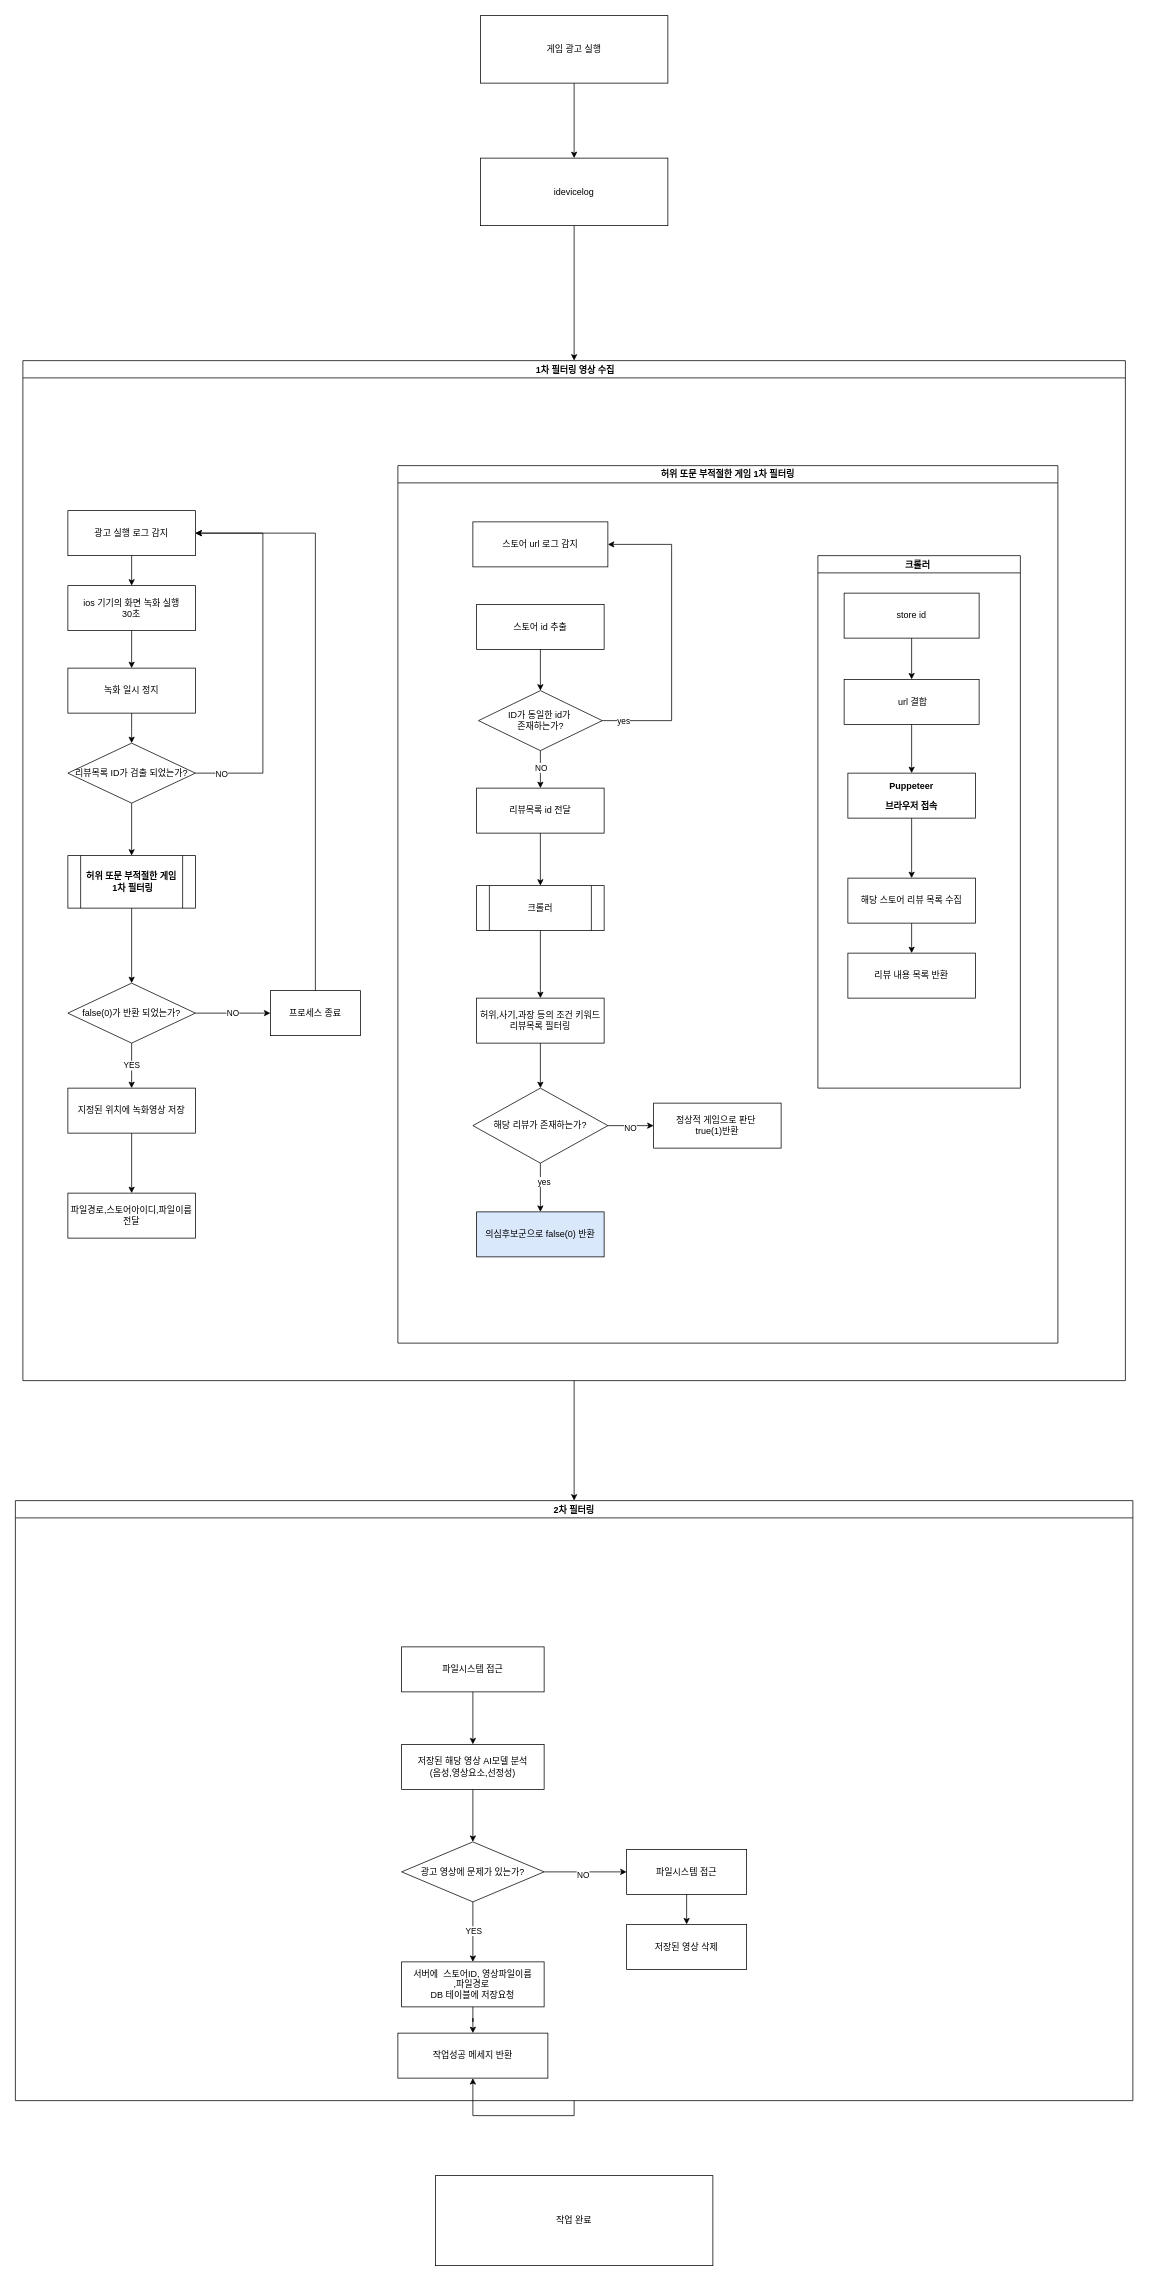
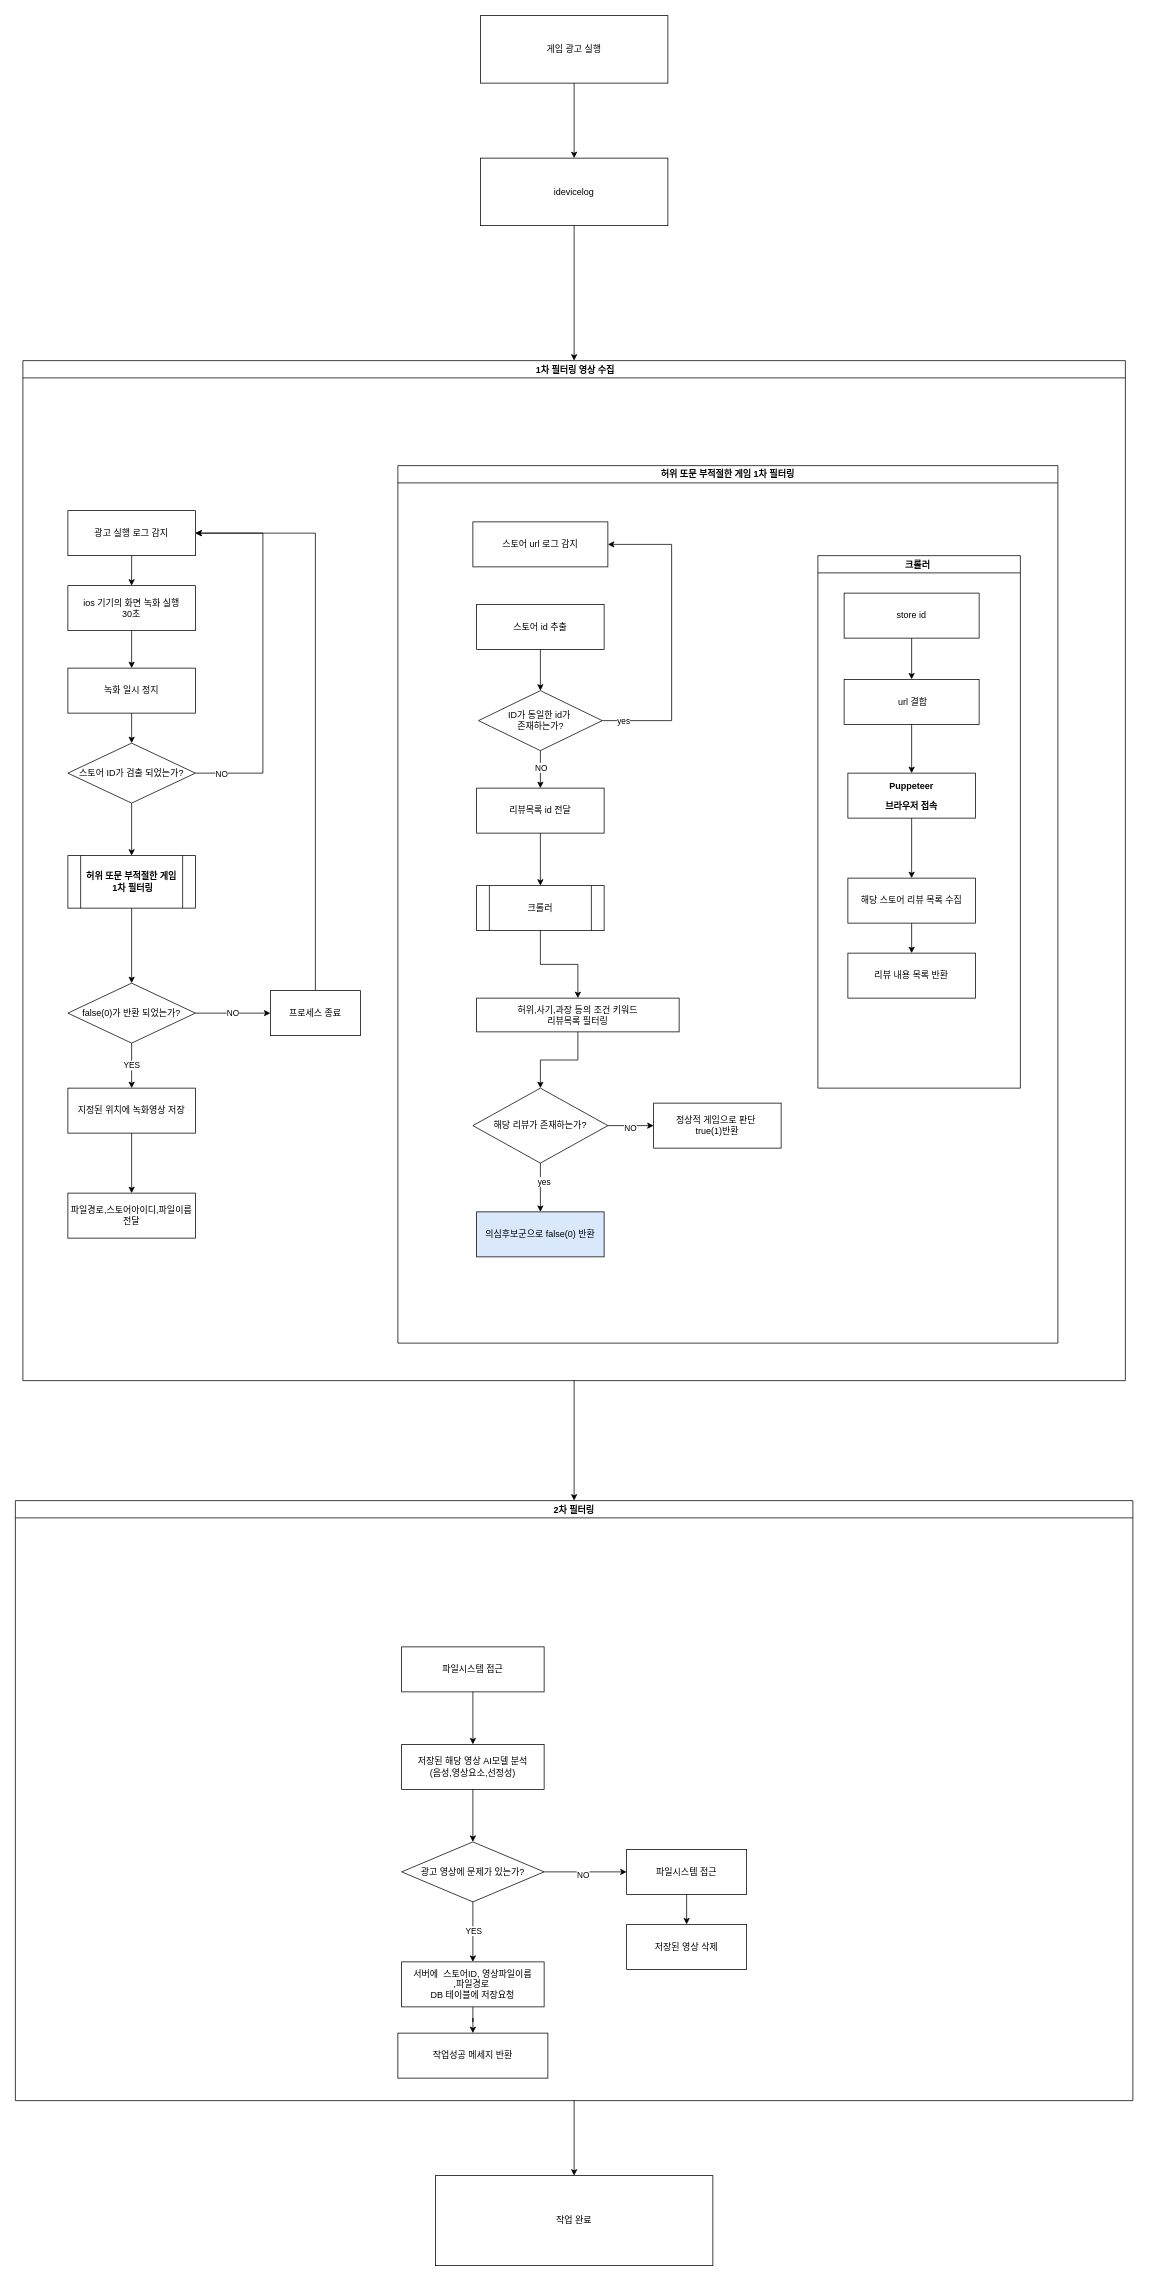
node "리뷰목록 ID가 검출 되었는가?": label "리뷰목록 ID가 검출 되었는가?" -> "스토어 ID가 검출 되었는가?"
node "허위,사기,과장 등의 조건 키워드 리뷰목록 필터링": size 128x45 -> 203x34
edge "2차 필터링" -> "작업성공 메세지 반환": now "2차 필터링" -> "작업 완료"
